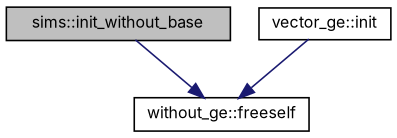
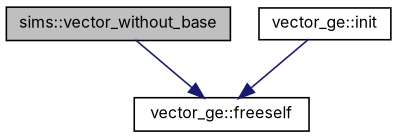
node "sims::init_without_base": label "sims::init_without_base" -> "sims::vector_without_base"
node "without_ge::freeself": label "without_ge::freeself" -> "vector_ge::freeself"
